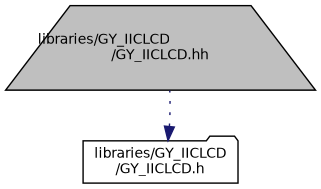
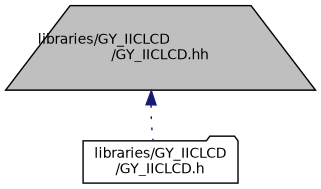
edge "libraries/GY_IICLCD /GY_IICLCD.hh" -> "libraries/GY_IICLCD /GY_IICLCD.h": reversed
